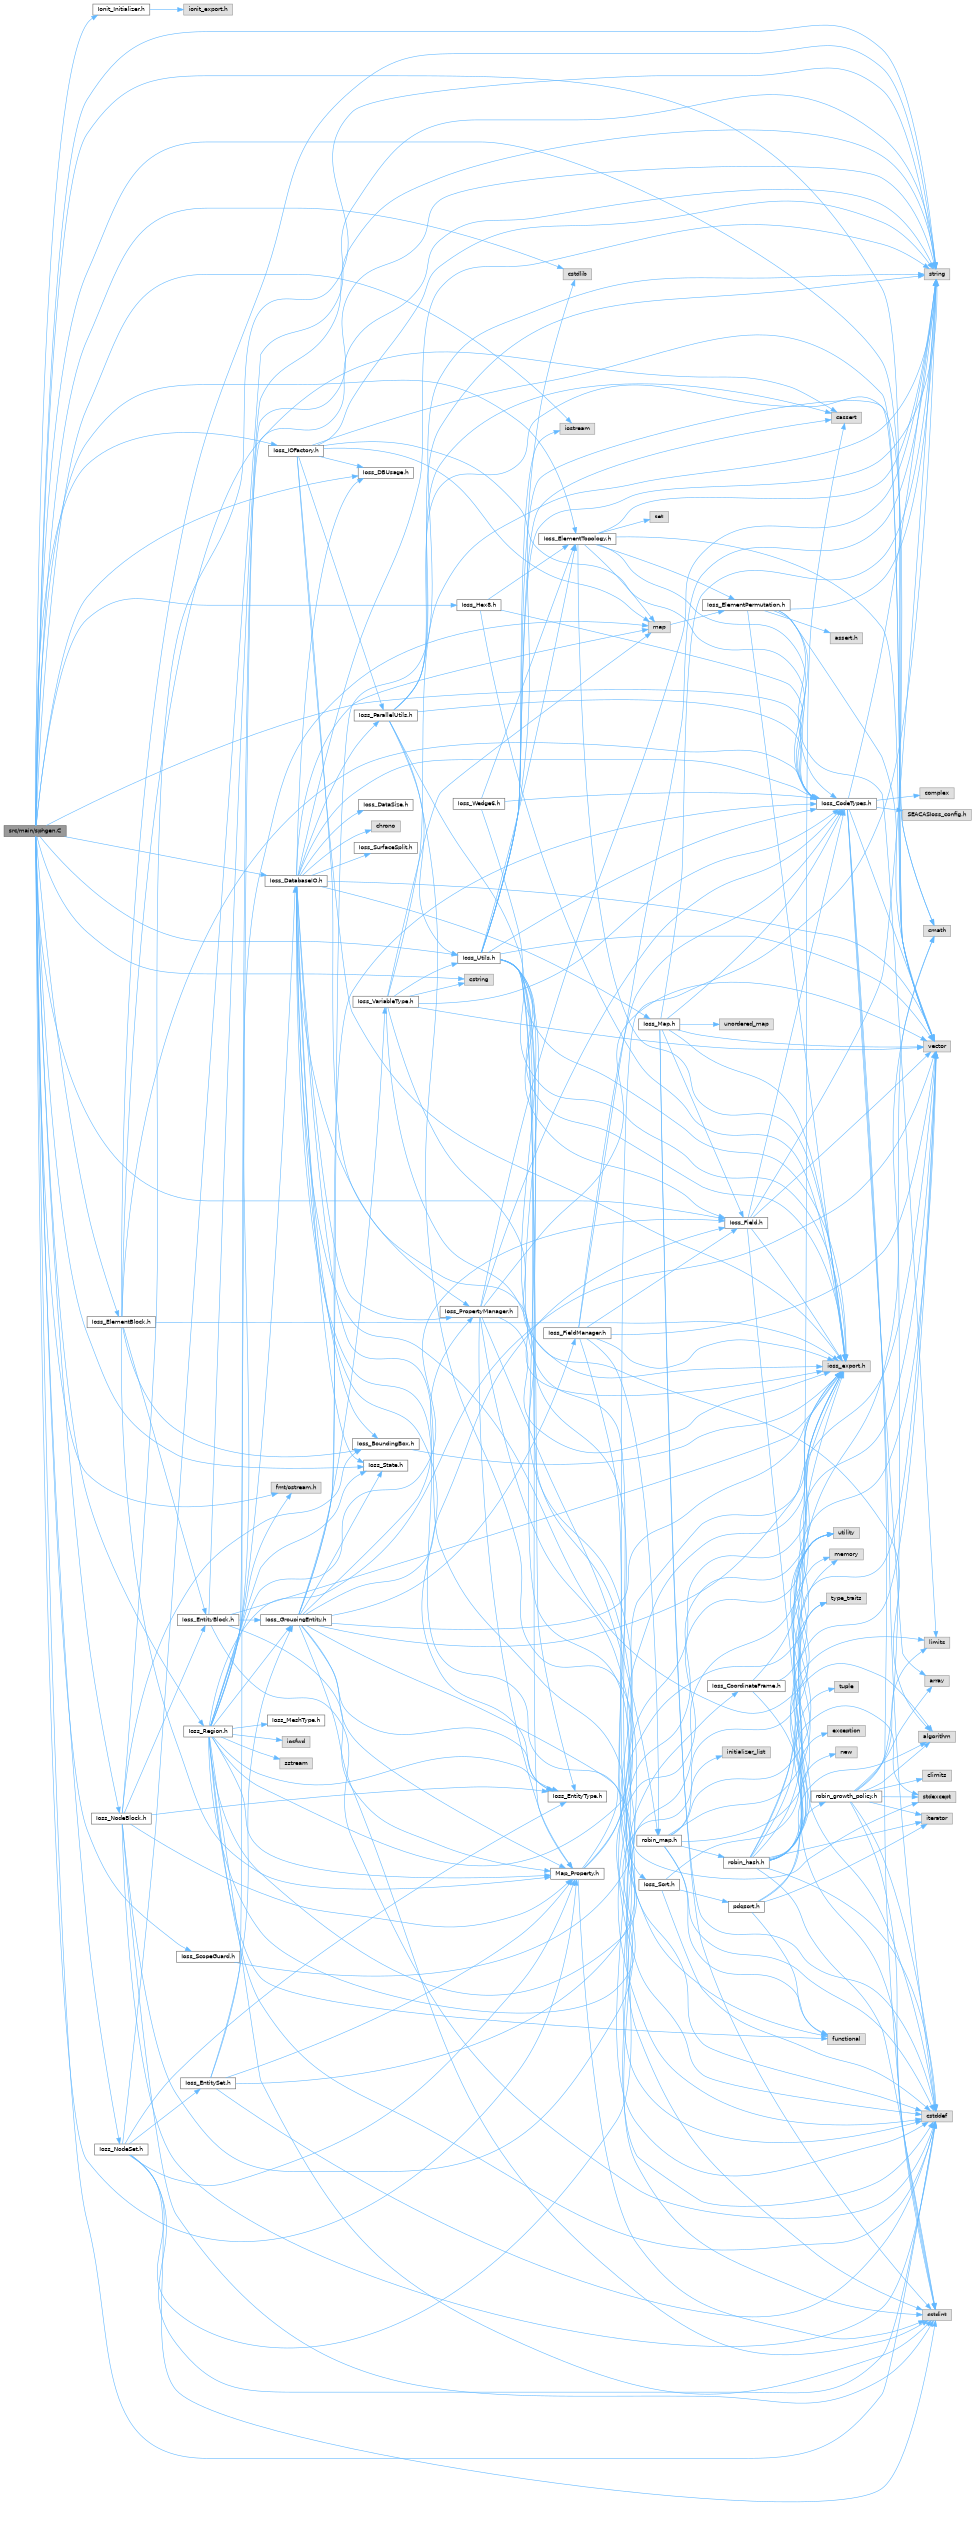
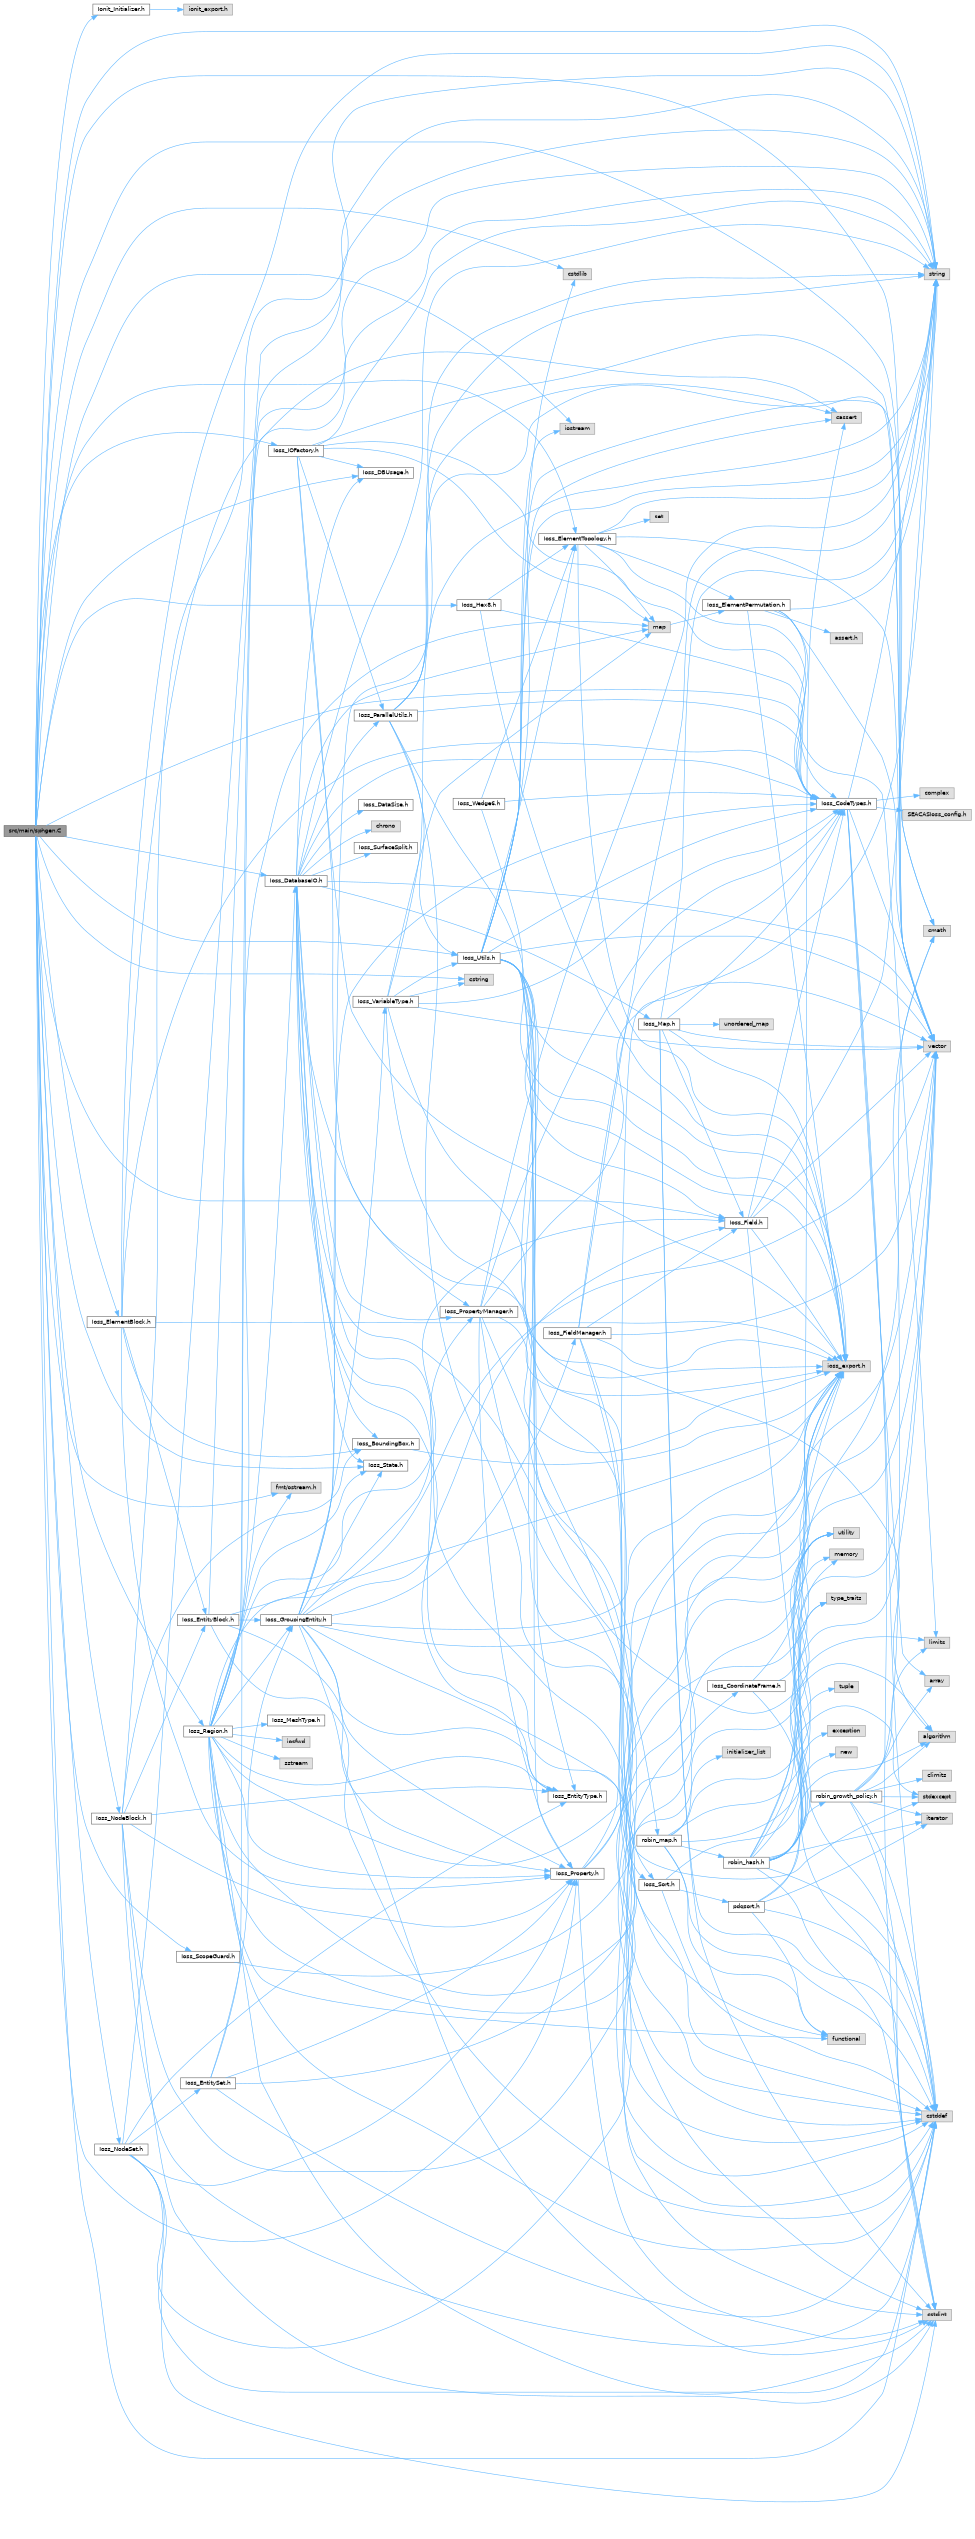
edge "Ioss_FieldManager.h" -> "robin_map.h": now "Ioss_FieldManager.h" -> "Ioss_Sort.h"
node "Map_Property.h": label "Map_Property.h" -> "Ioss_Property.h"
edge "pdqsort.h" -> "cstddef": added
